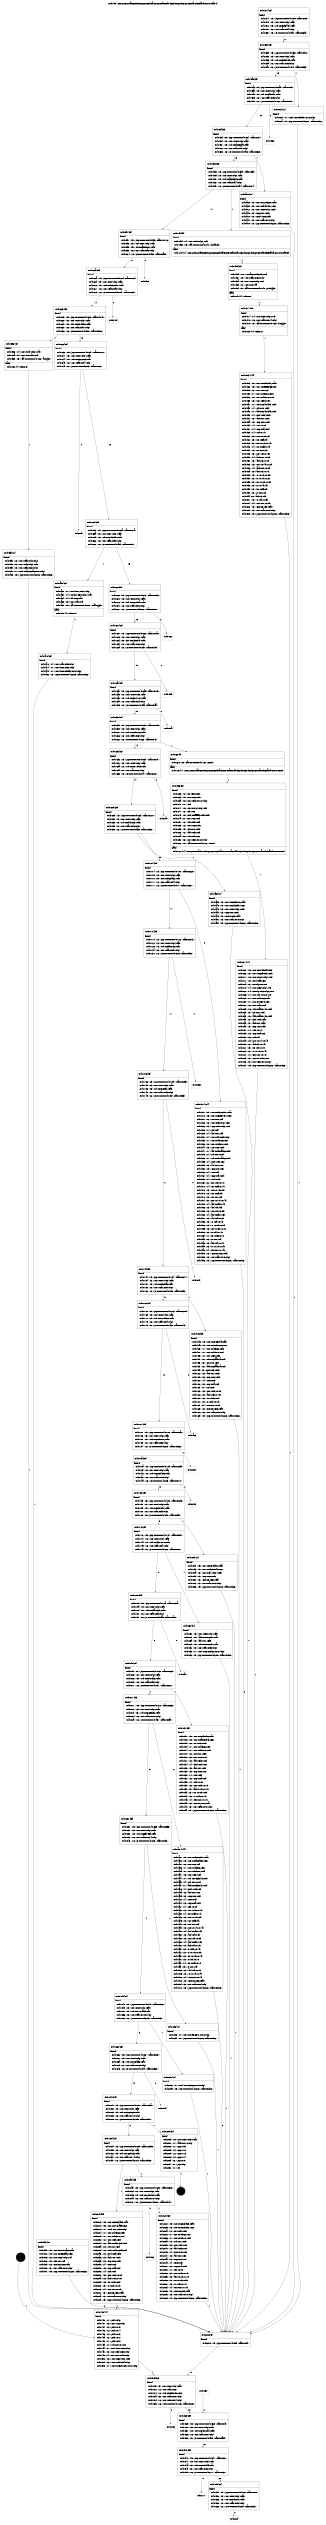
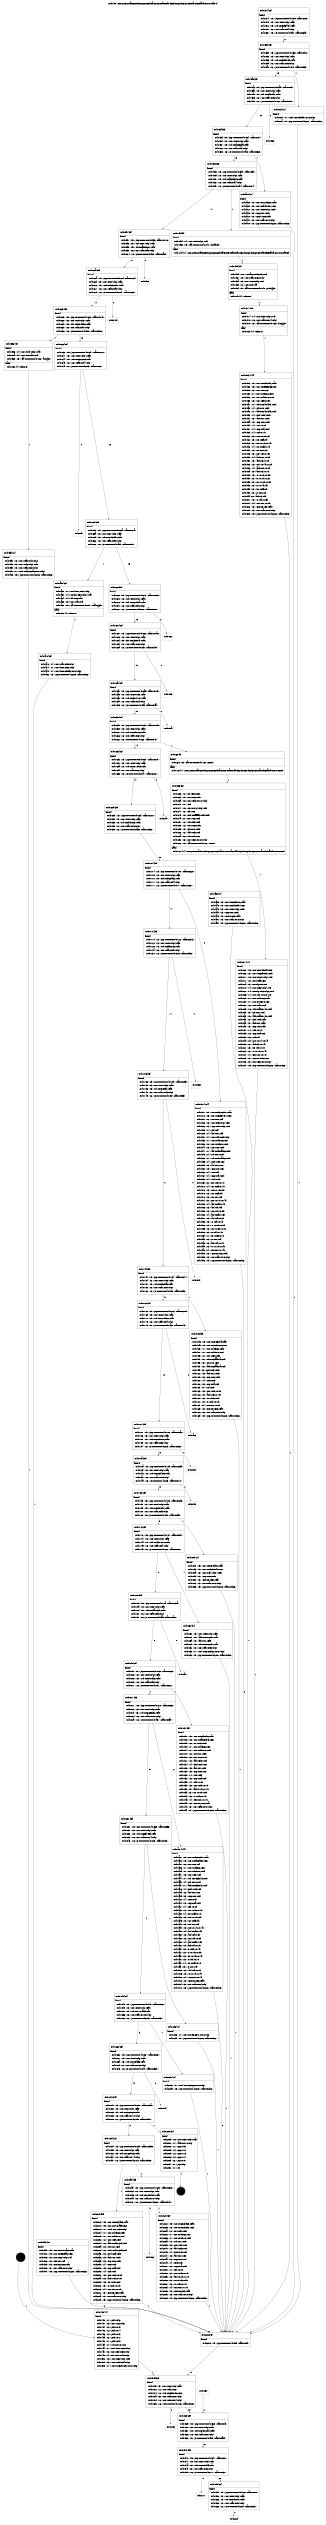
edge "0x4016eb [25]" -> "0x401a3e [27]": removed, label "1"
edge "0x401781 [25]" -> "0x40179a [25]": added, label "10"
edge "0x402073 [95]" -> "0x4014e0 [47]": now "0x402073 [95]" -> "0x402206 [5]"
